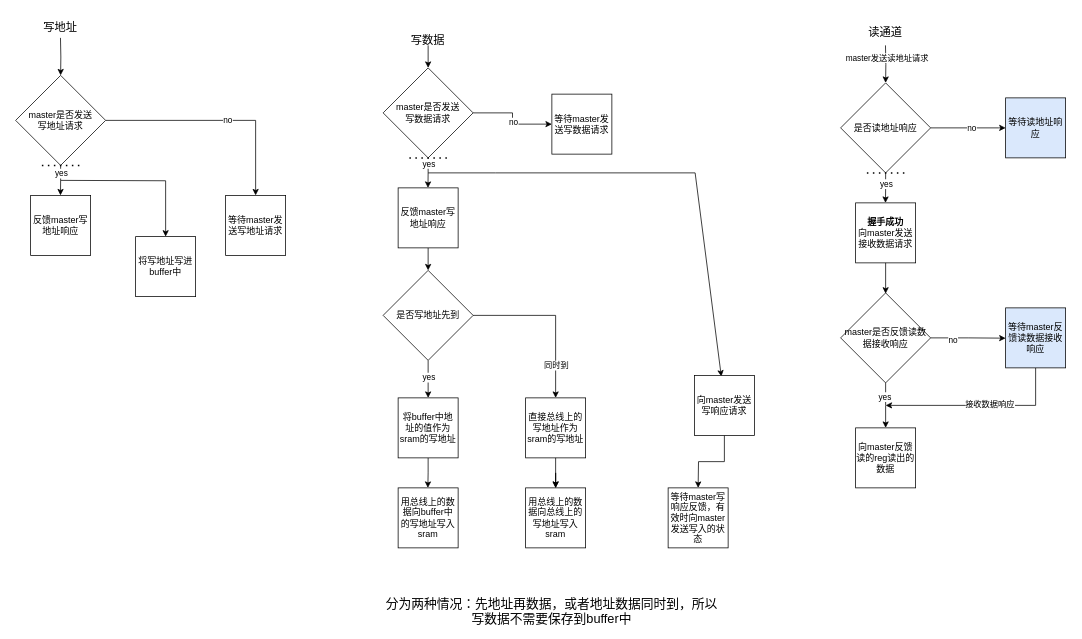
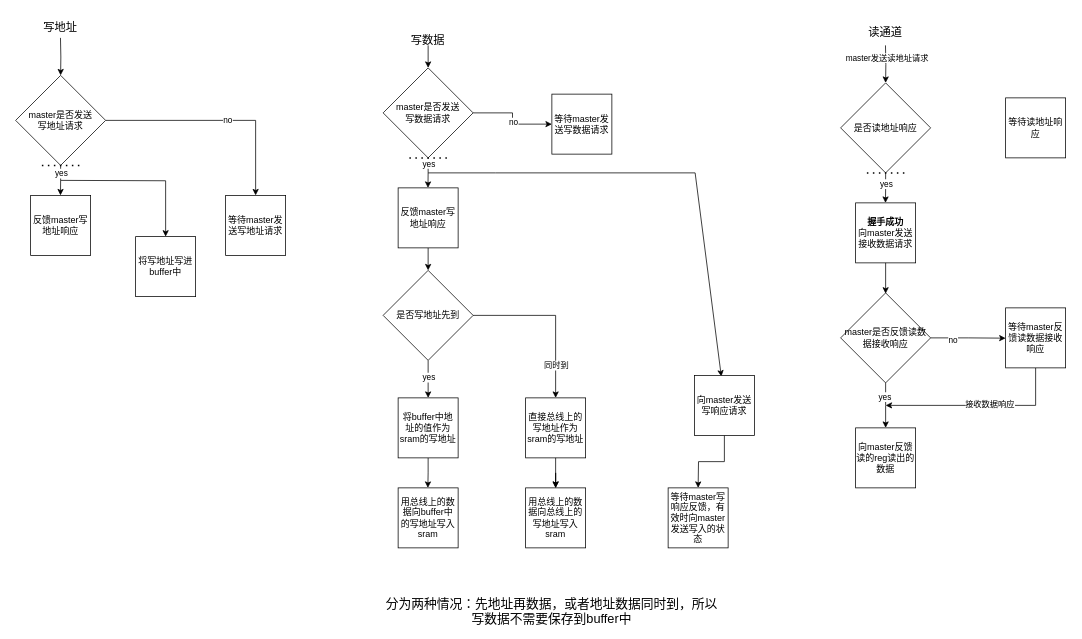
edge "是否读地址响应" -> "等待读地址响应": removed, label "no"
node "等待读地址响应": fillcolor #dae8fc -> #ffffff
node "等待master反馈读数据接收响应": fillcolor #dae8fc -> #ffffff
